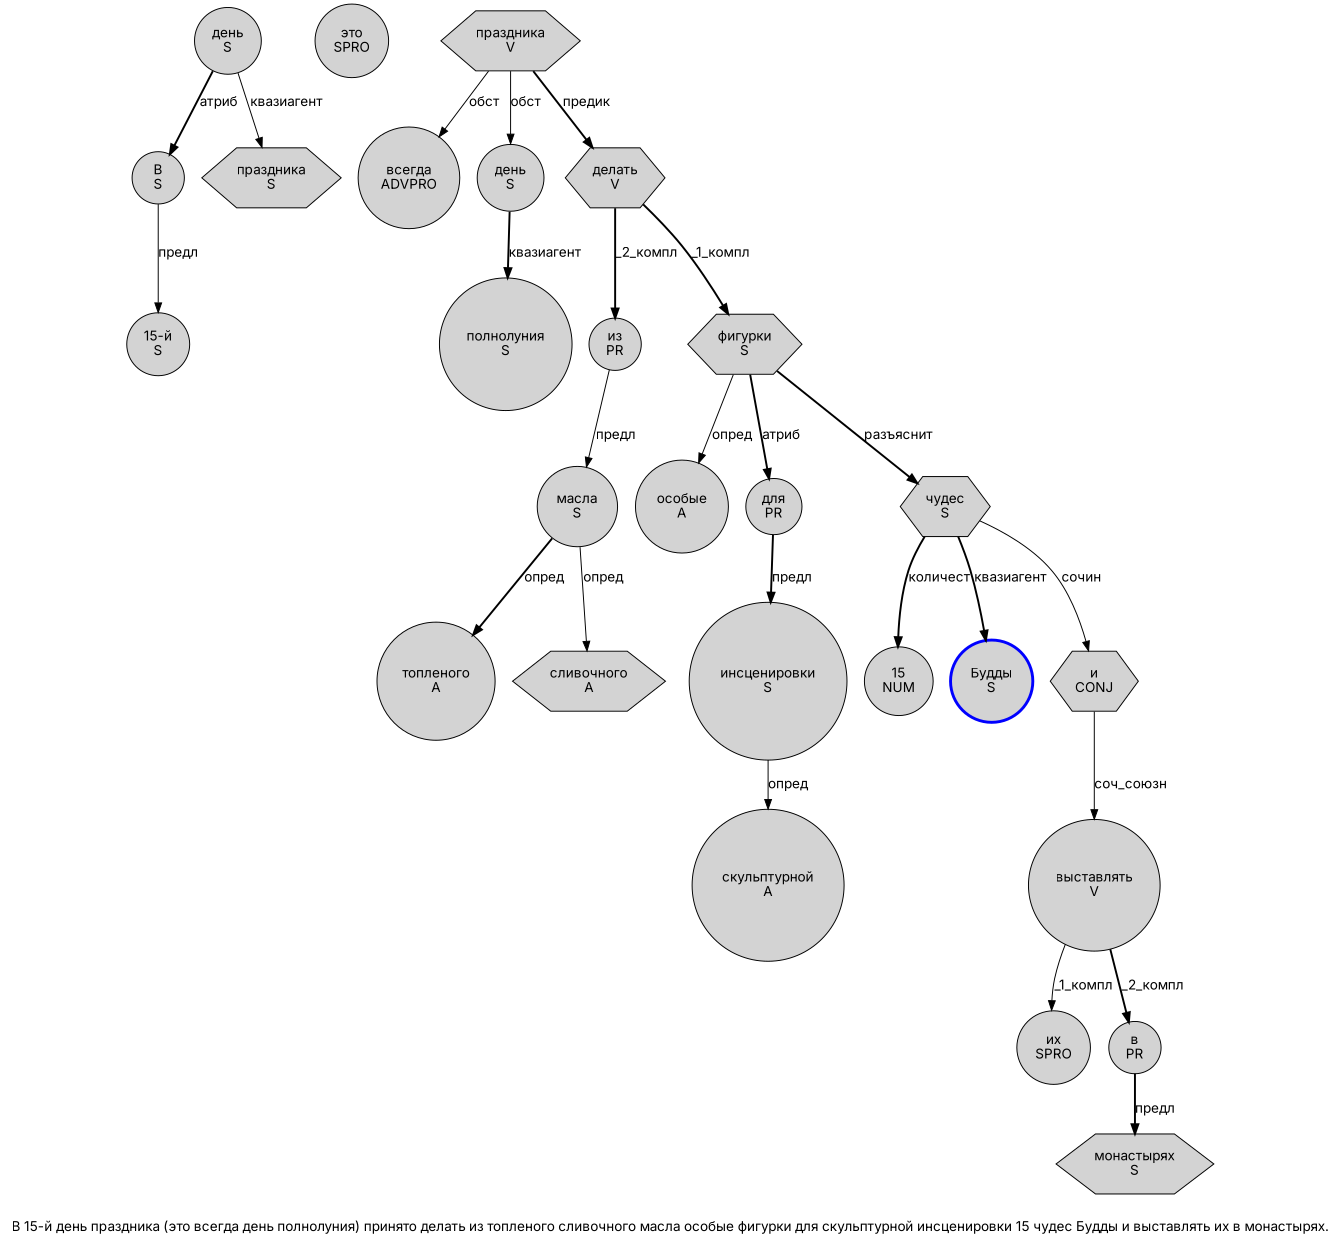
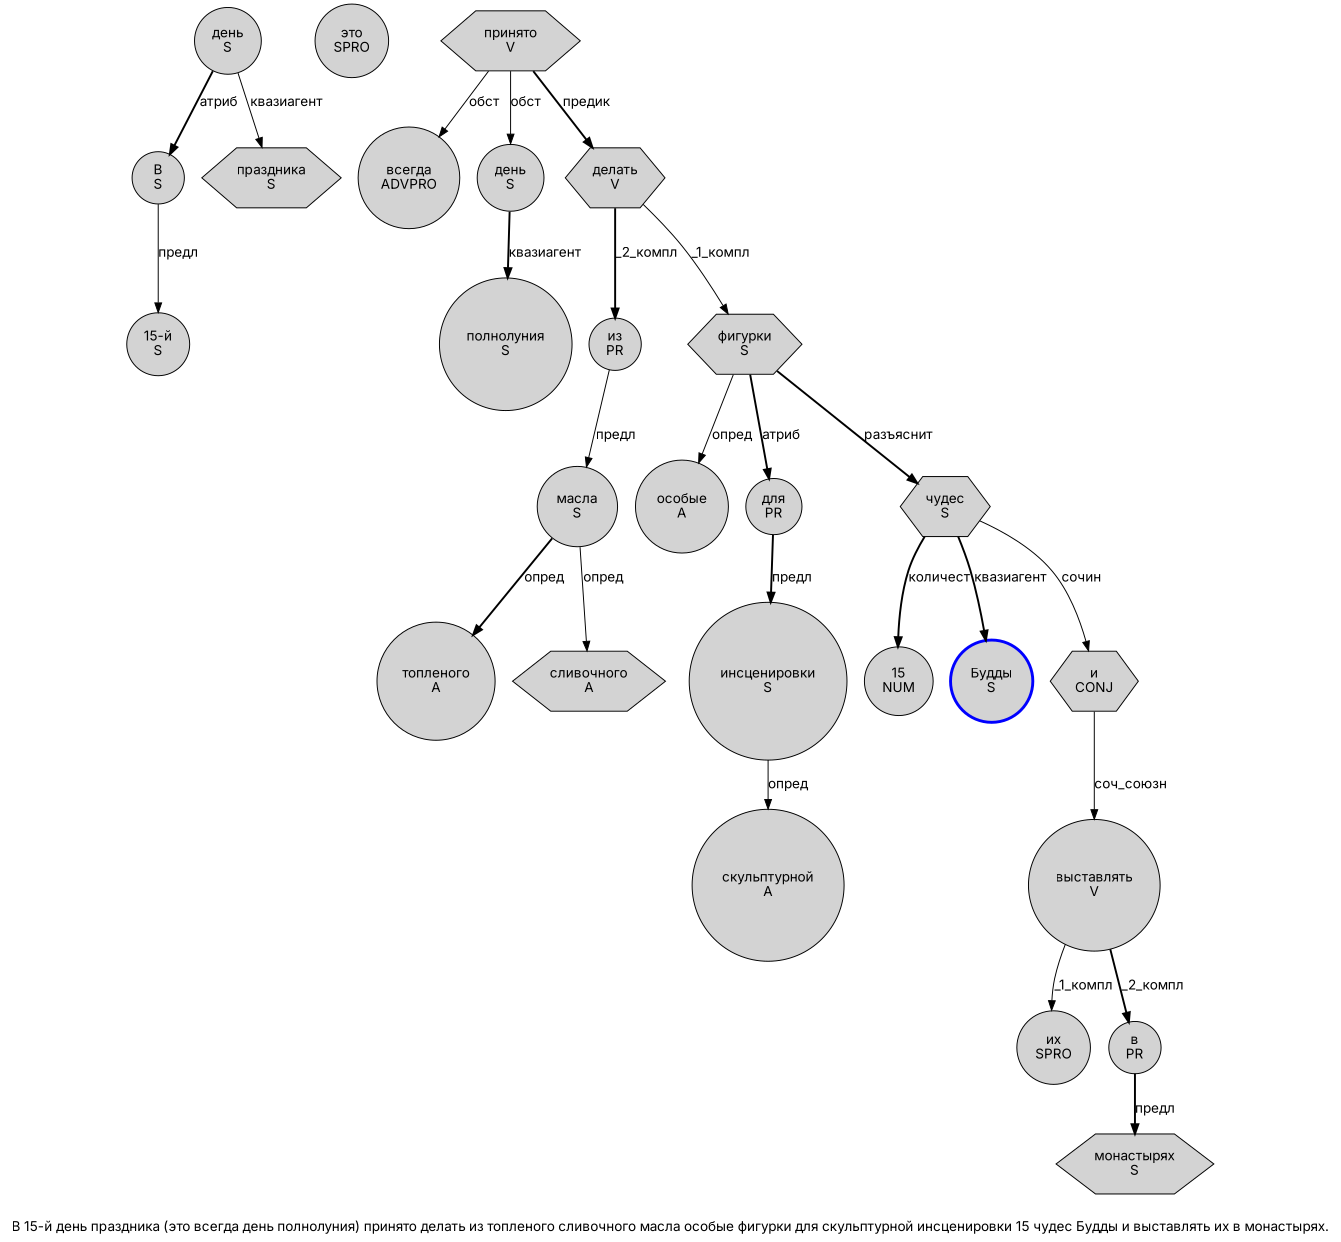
node "праздника V": label "праздника V" -> "принято V"
edge "делать V" -> "фигурки S": style bold -> solid
